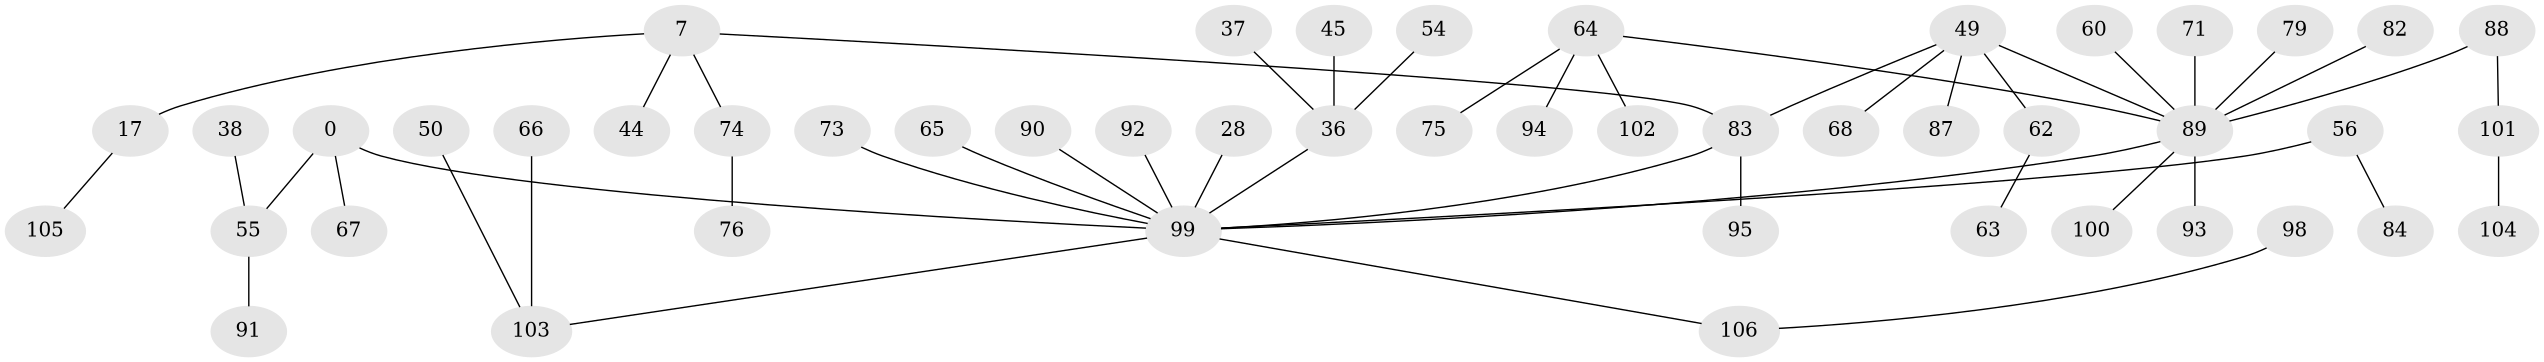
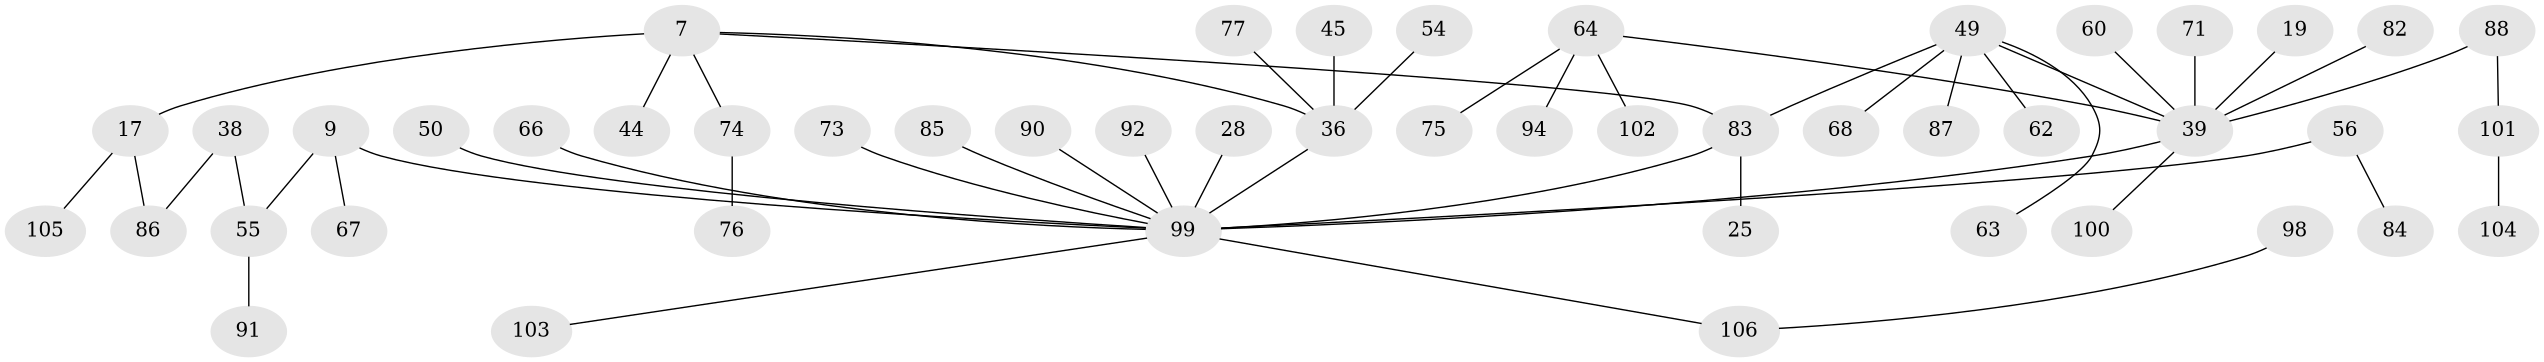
node "37": label "37" -> "77"
node "79": label "79" -> "19"
edge "7" -- "36": added
node "0": label "0" -> "9"
node "65": label "65" -> "85"
node "89": label "89" -> "39"
edge "62" -- "63": now "49" -- "63"
node "86": added
edge "50" -- "103": now "50" -- "99"
edge "66" -- "103": now "66" -- "99"
node "95": label "95" -> "25"
node "93": removed
